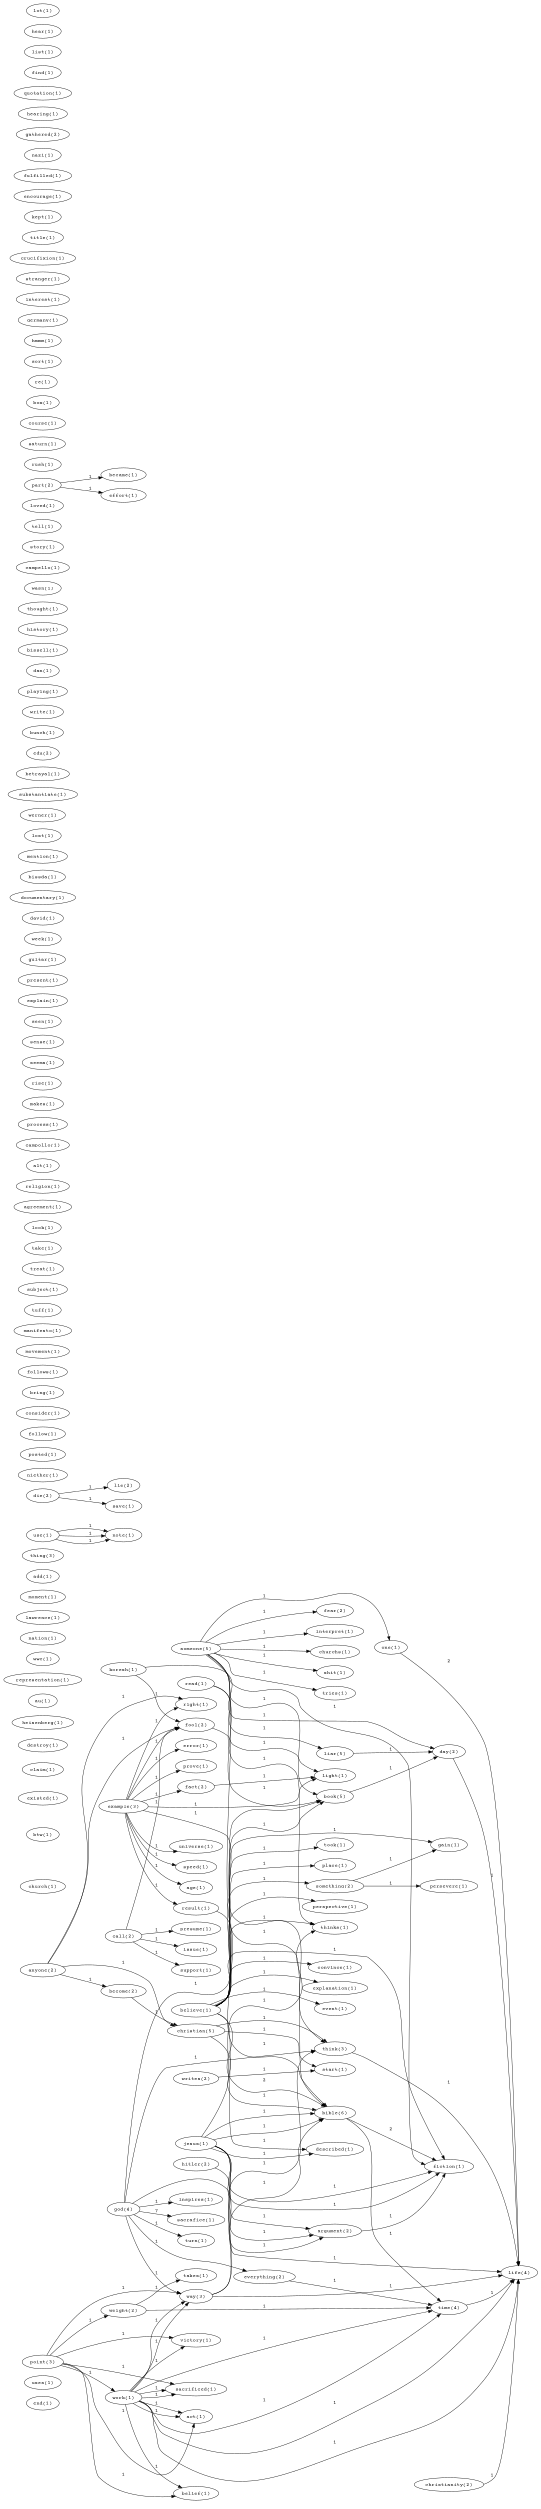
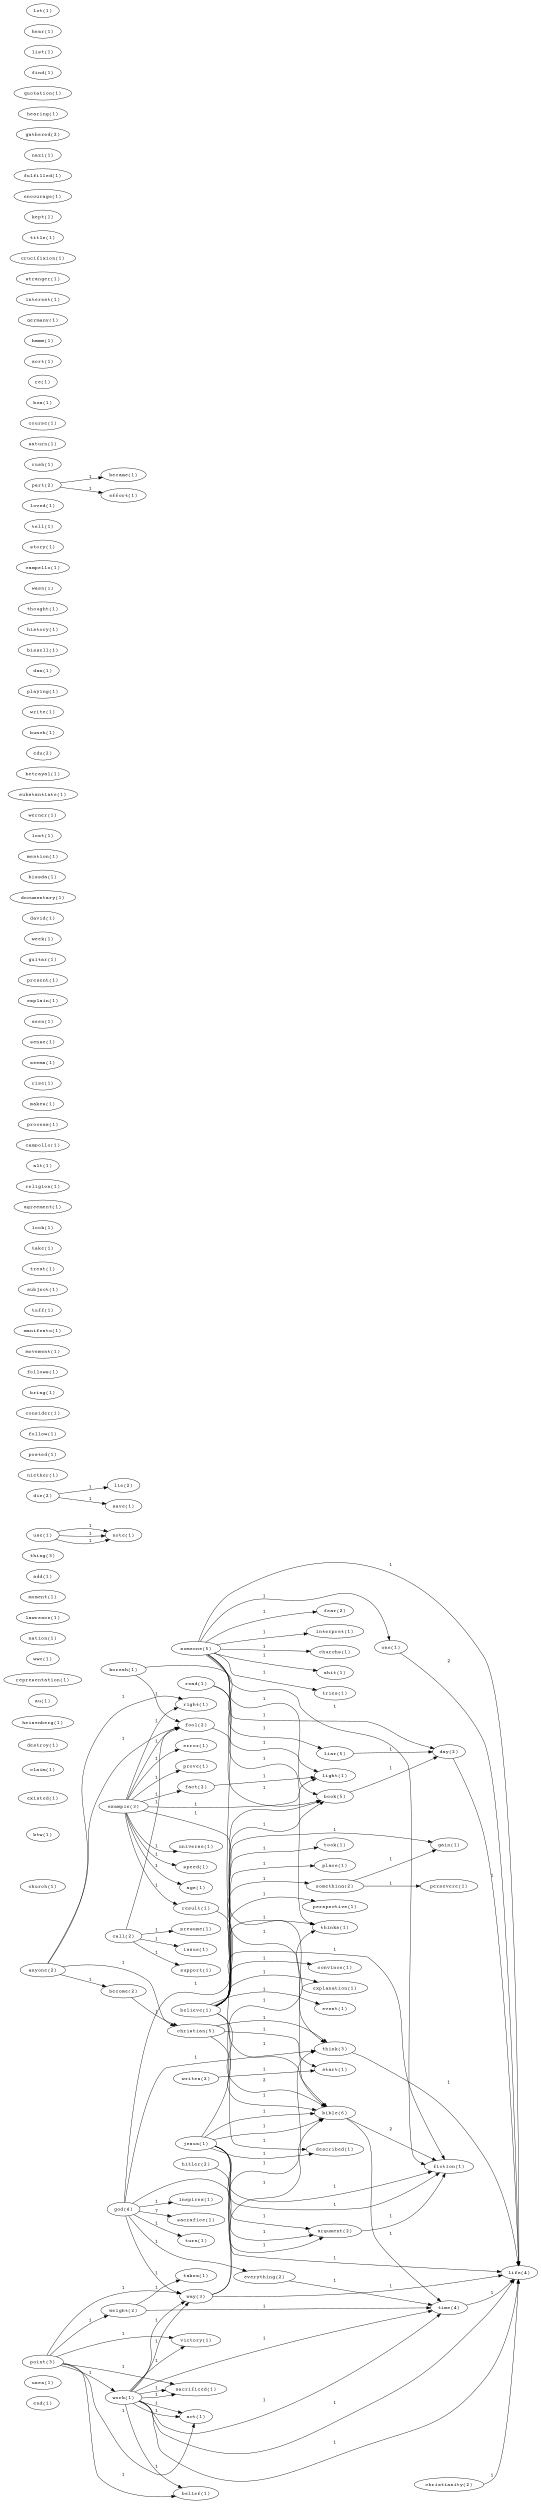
edge "someone(5)" -> "life(4)": added, label "1"
